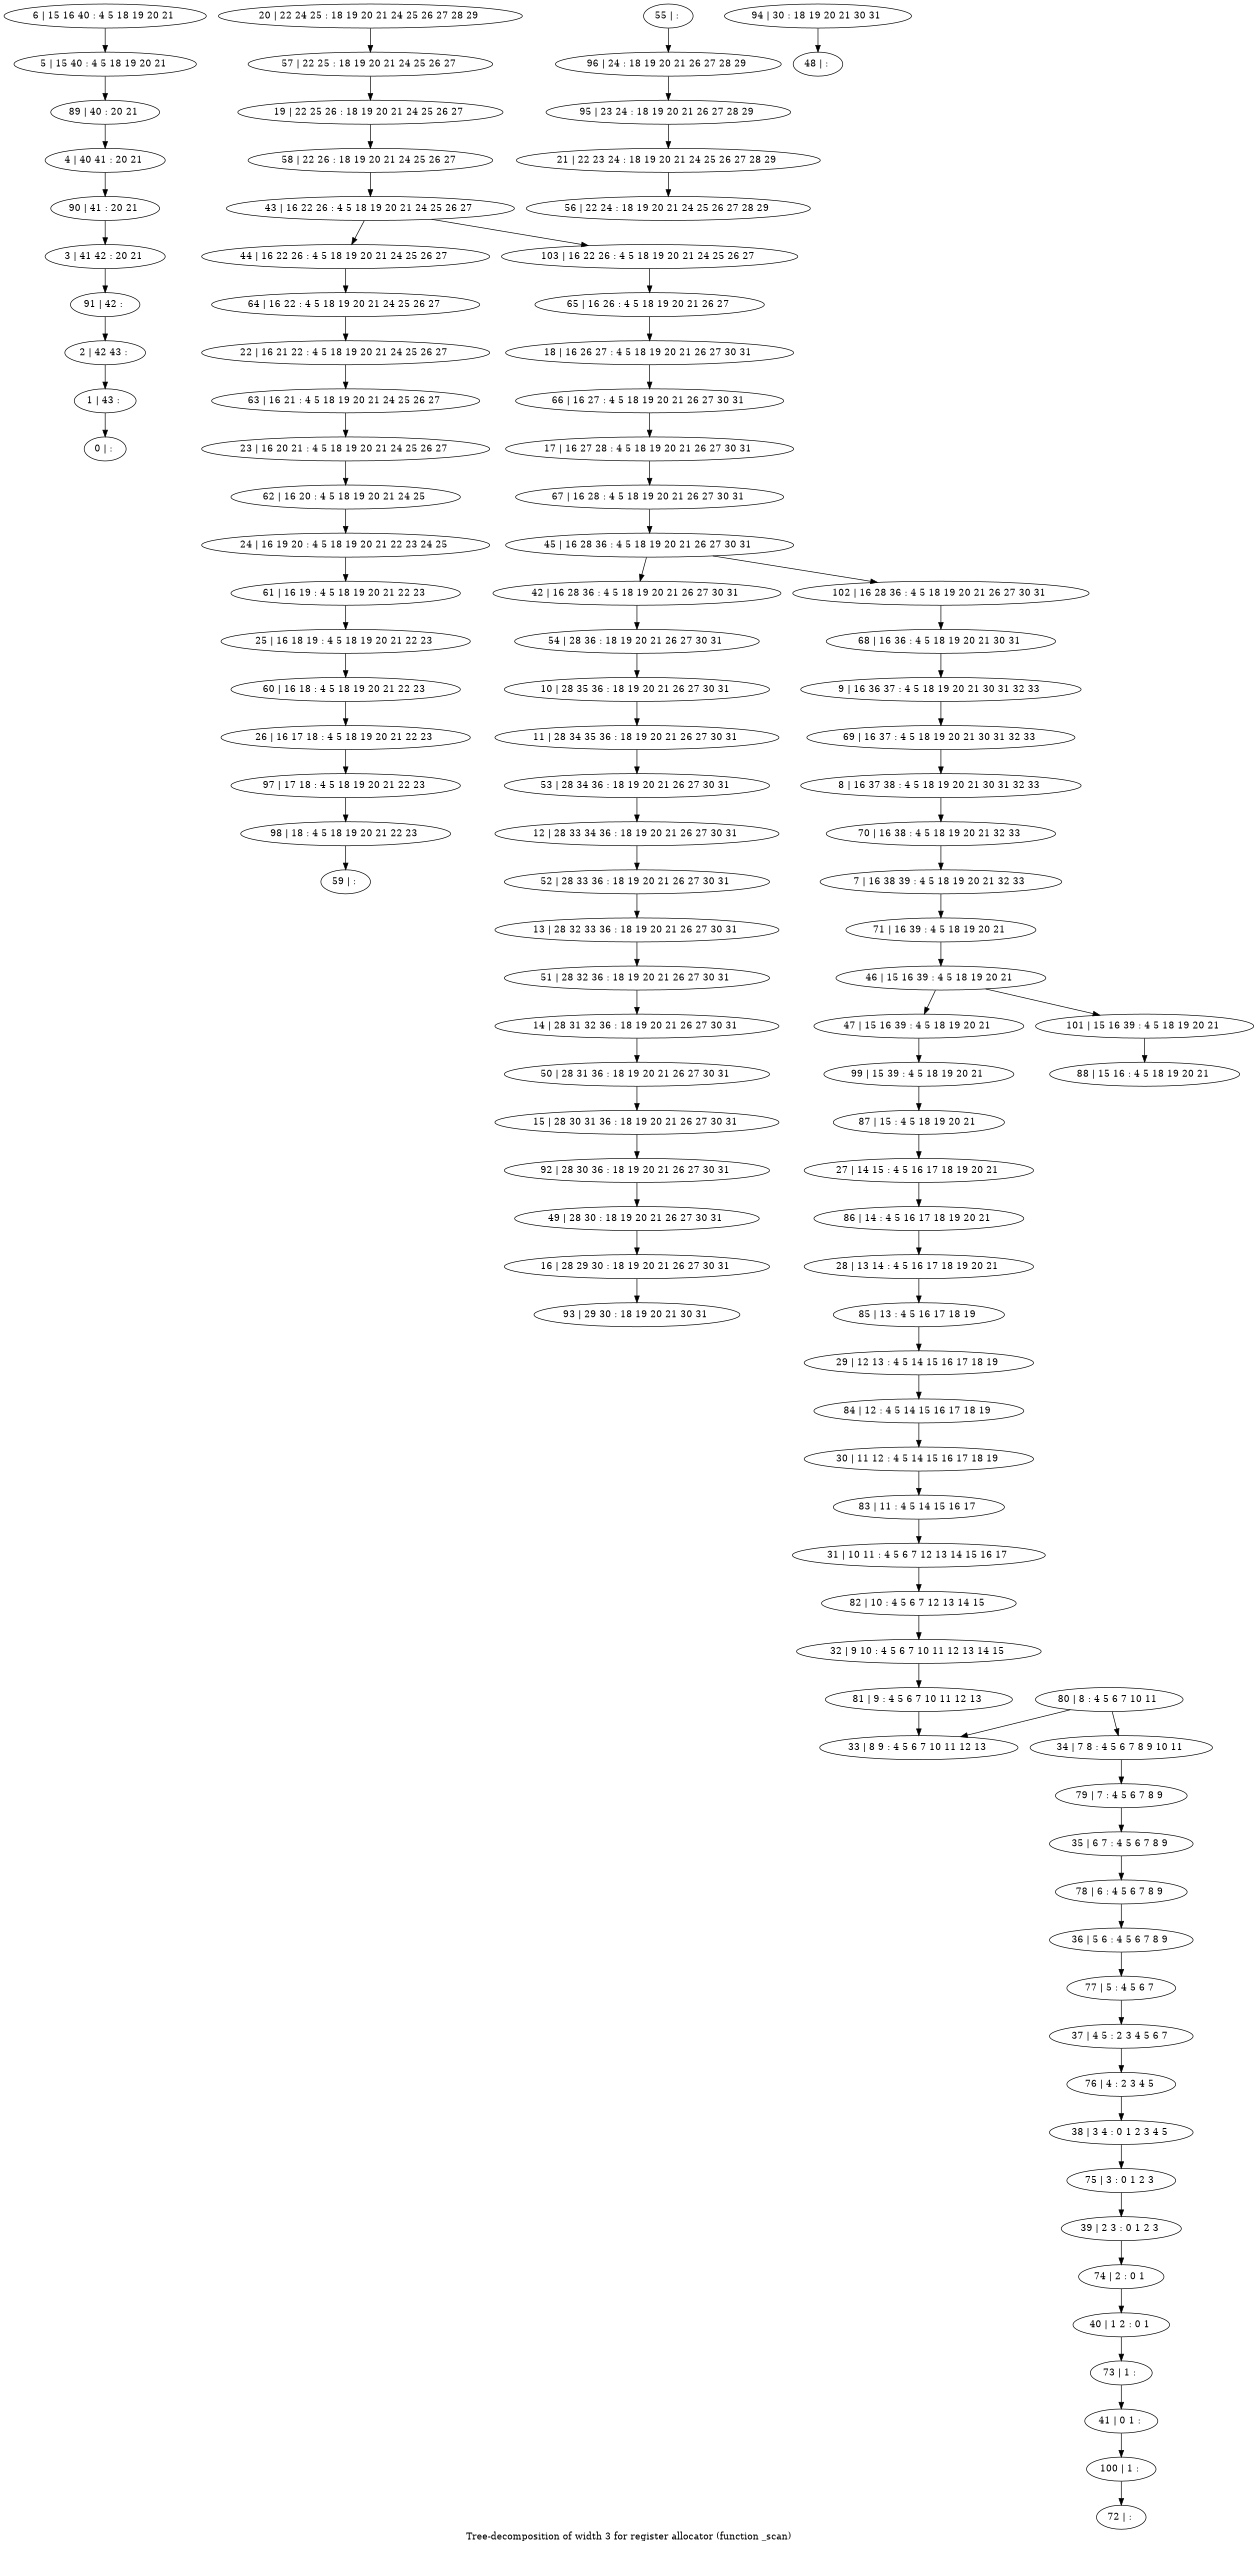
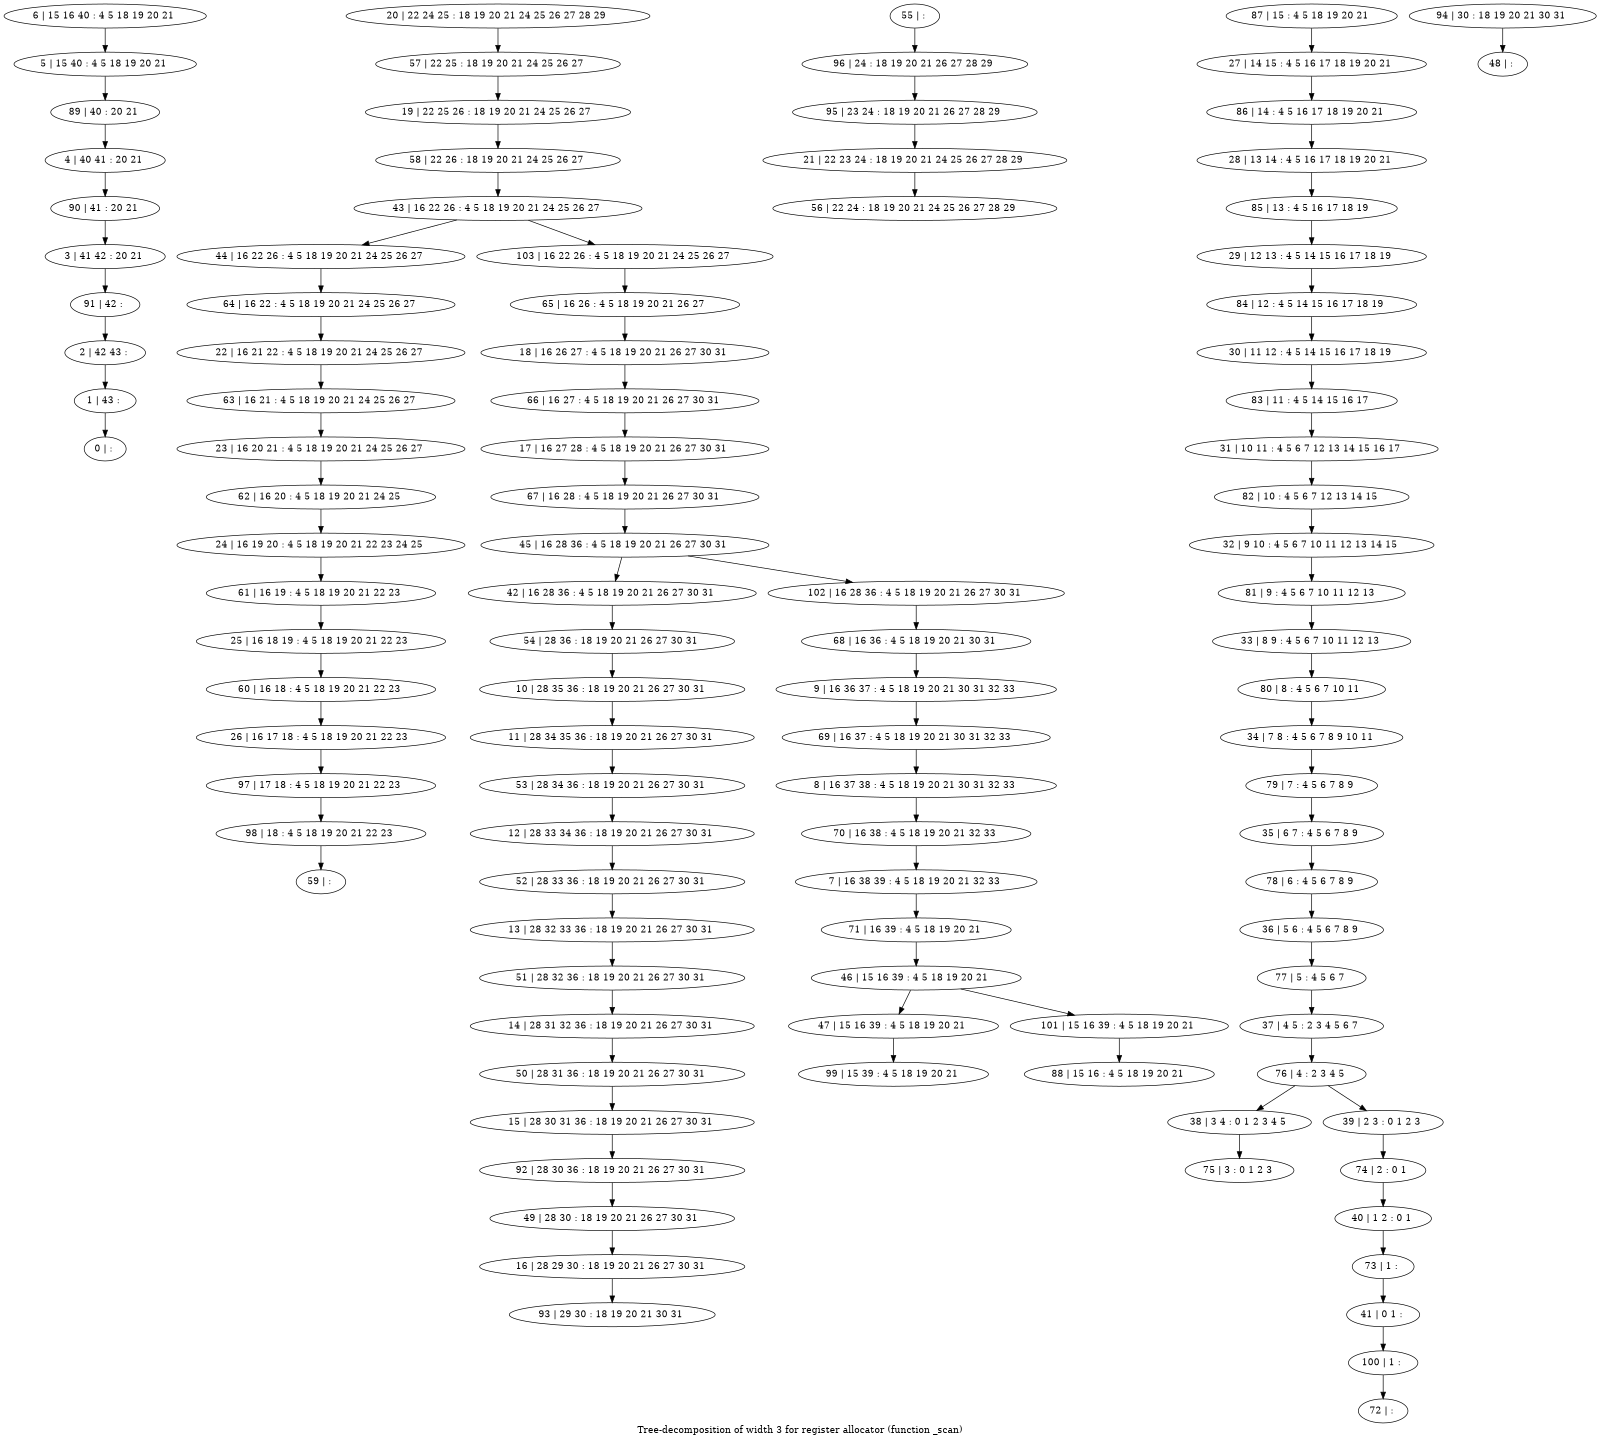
edge "99 | 15 39 : 4 5 18 19 20 21" -> "87 | 15 : 4 5 18 19 20 21": removed
edge "80 | 8 : 4 5 6 7 10 11" -> "33 | 8 9 : 4 5 6 7 10 11 12 13": reversed
edge "75 | 3 : 0 1 2 3" -> "39 | 2 3 : 0 1 2 3": now "76 | 4 : 2 3 4 5" -> "39 | 2 3 : 0 1 2 3"
